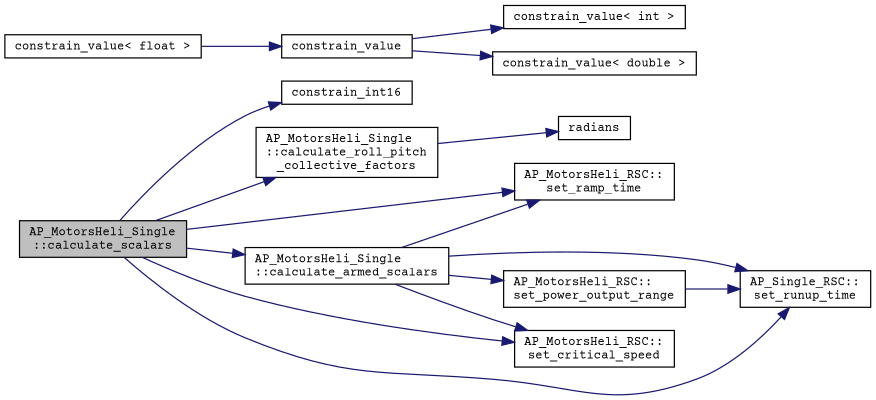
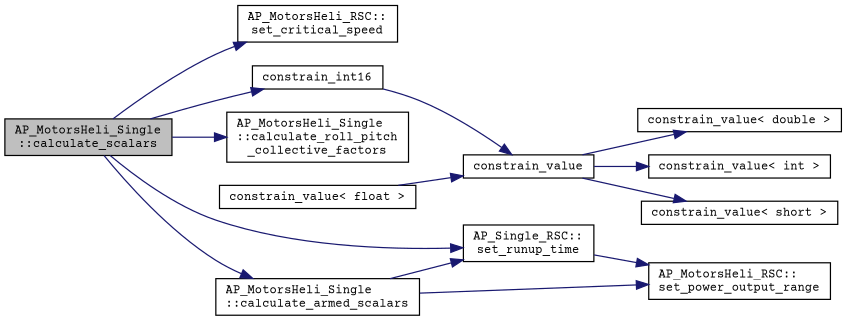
edge "constrain_int16" -> "constrain_value": added
node "radians": removed
node "AP_MotorsHeli_RSC:: set_ramp_time": removed
node "constrain_value< short >": added
edge "AP_MotorsHeli_RSC:: set_power_output_range" -> "AP_Single_RSC:: set_runup_time": reversed
edge "AP_MotorsHeli_Single ::calculate_armed_scalars" -> "AP_MotorsHeli_RSC:: set_critical_speed": removed
